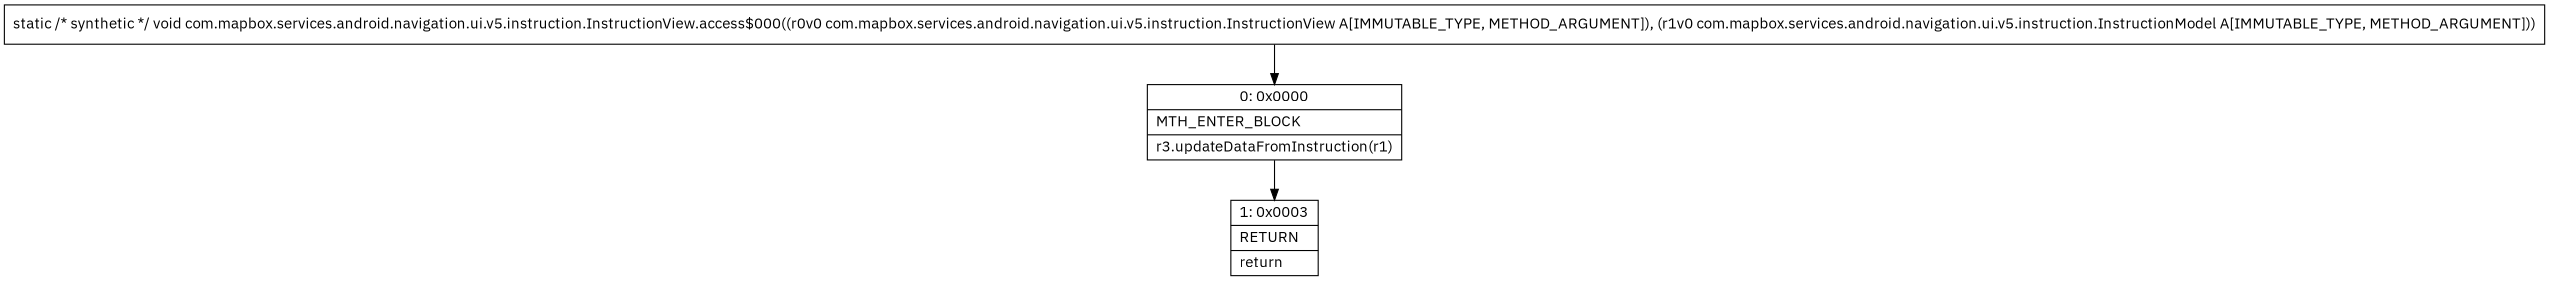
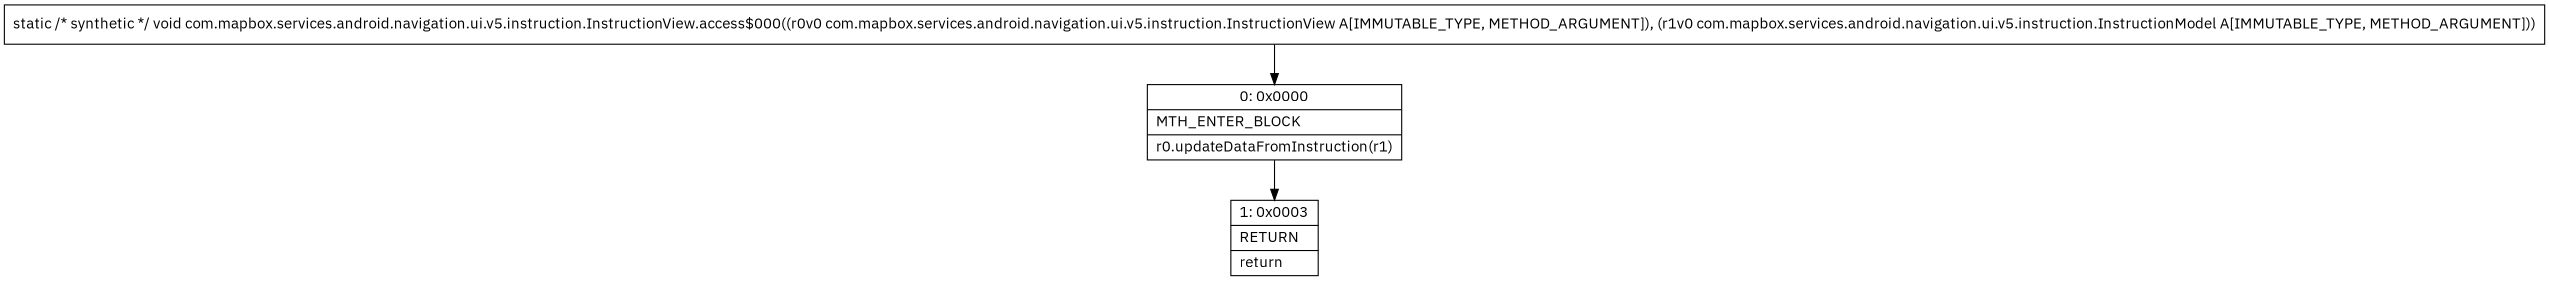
node "0: 0x0000": text "r3.updateDataFromInstruction(r1)" -> "r0.updateDataFromInstruction(r1)"
